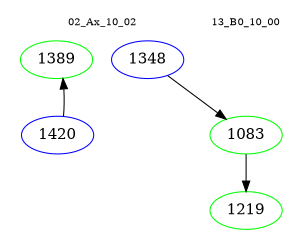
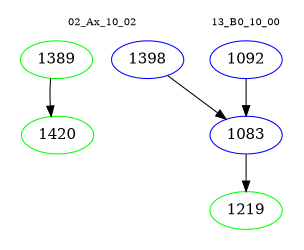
node "1348": label "1348" -> "1398"
node "1092": added
edge "1420" -> "1389": reversed
node "1420": color blue -> green
node "1083": color green -> blue
